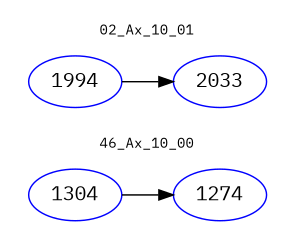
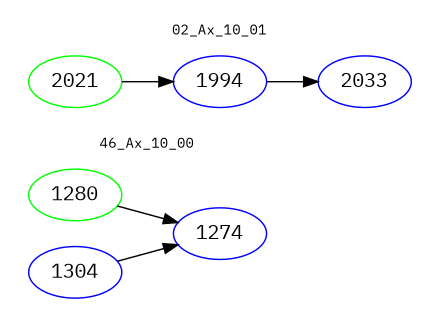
node "2021": added
node "1280": added
